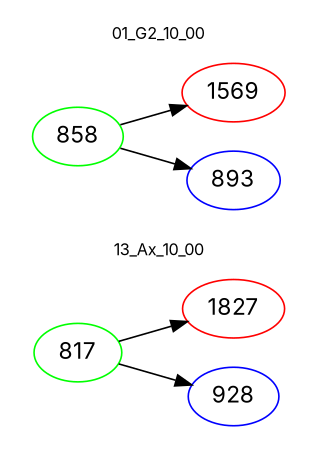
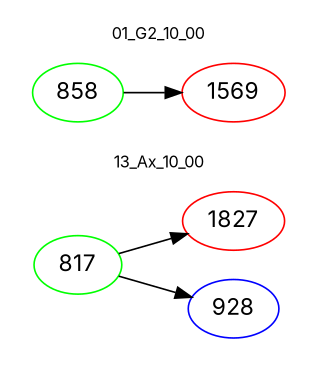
node "893": removed
